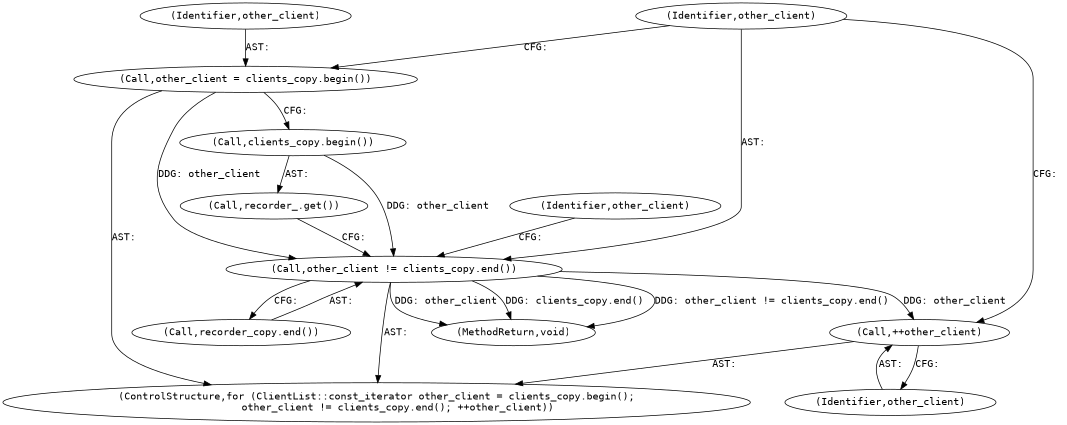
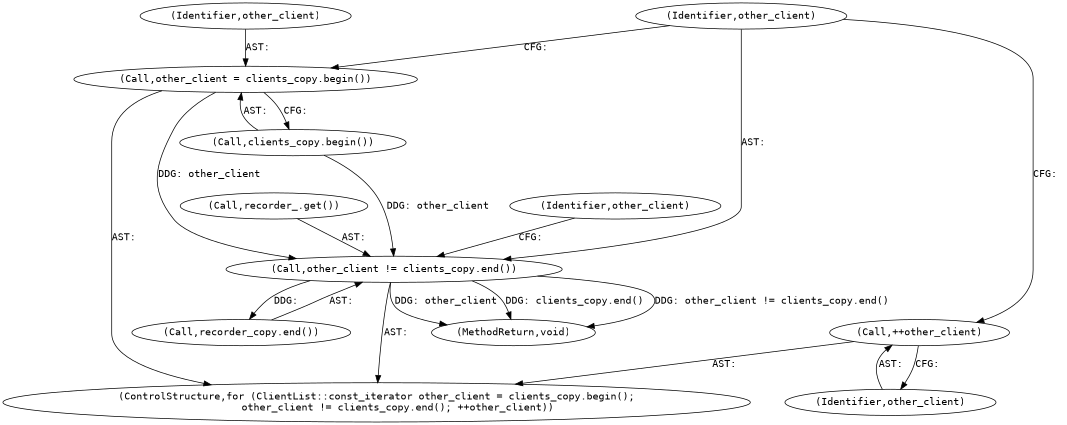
edge "(Call,clients_copy.begin())" -> "(Call,recorder_.get())": now "(Call,clients_copy.begin())" -> "(Call,other_client = clients_copy.begin())"
edge "(Call,recorder_.get())" -> "(Call,other_client != clients_copy.end())": label "CFG: " -> "AST: "
edge "(Call,other_client != clients_copy.end())" -> "(Call,++other_client)": removed, label "DDG: other_client"
edge "(Call,other_client != clients_copy.end())" -> "(Call,recorder_copy.end())": label "CFG: " -> "DDG: "
